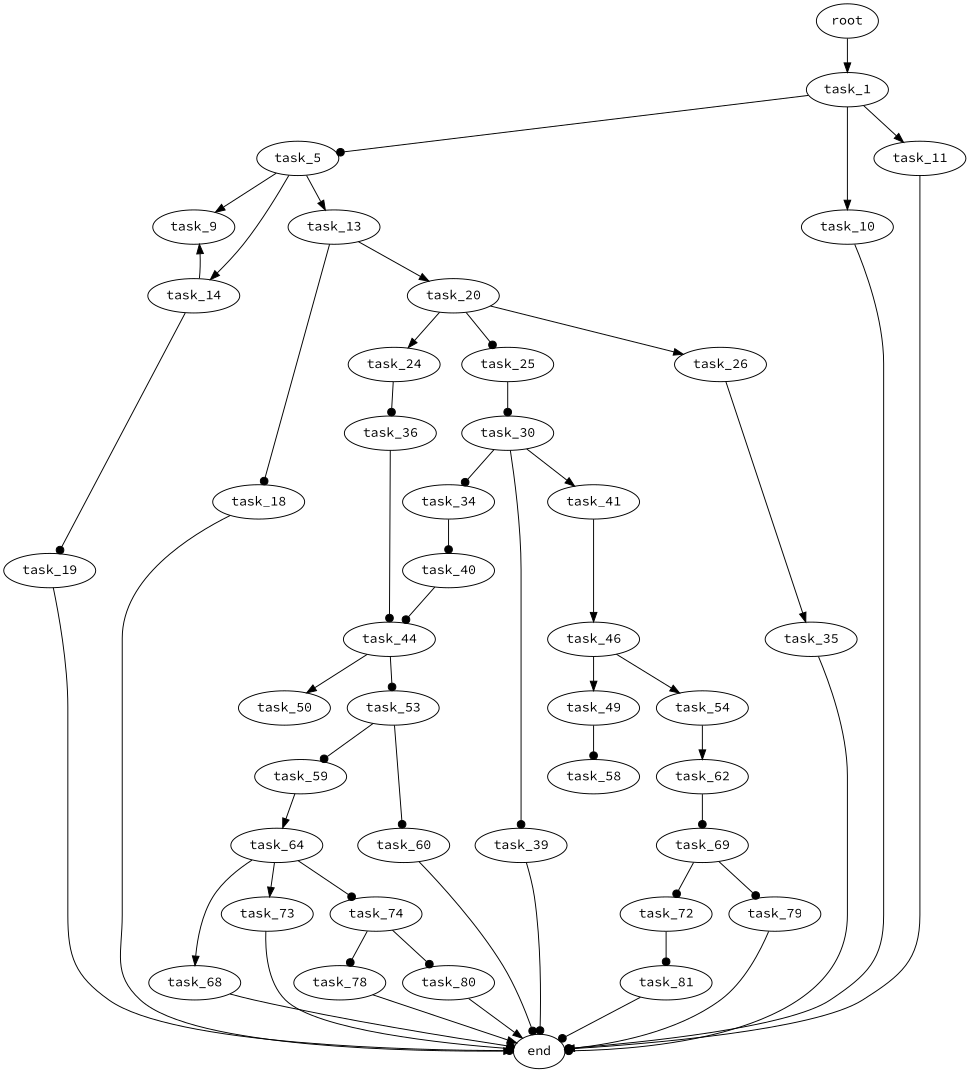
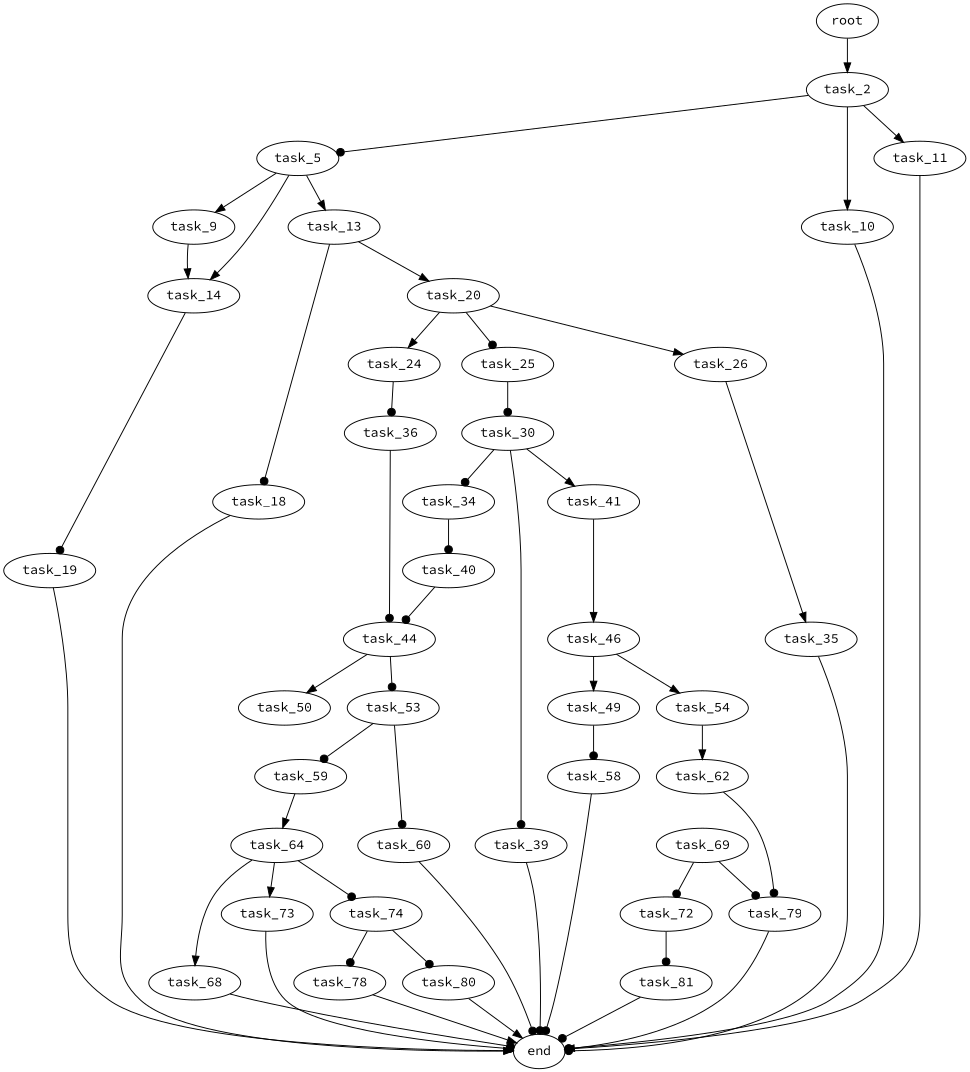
node "task_1": label "task_1" -> "task_2"
edge "task_14" -> "task_9": reversed
edge "task_62" -> "task_69": now "task_62" -> "task_79"
edge "task_58" -> "end": added
edge "task_19" -> "end": arrowhead dot -> normal
